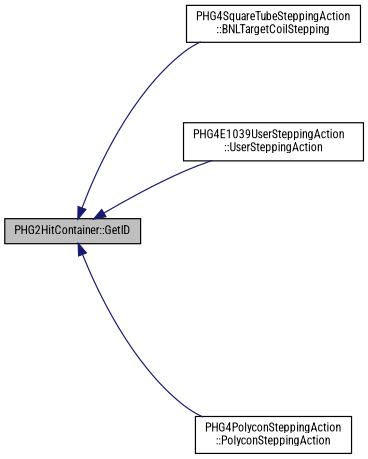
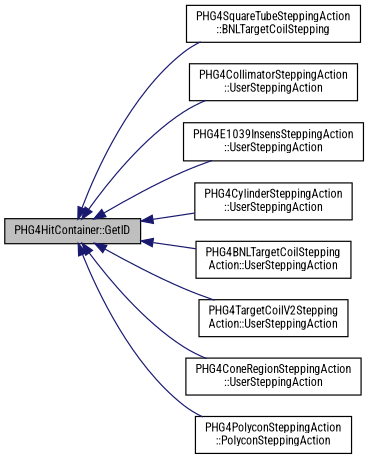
node "PHG4CollimatorSteppingAction ::UserSteppingAction": added
node "PHG4E1039UserSteppingAction ::UserSteppingAction": label "PHG4E1039UserSteppingAction ::UserSteppingAction" -> "PHG4E1039InsensSteppingAction ::UserSteppingAction"
node "PHG4CylinderSteppingAction ::UserSteppingAction": added
node "PHG2HitContainer::GetID": label "PHG2HitContainer::GetID" -> "PHG4HitContainer::GetID"
node "PHG4BNLTargetCoilStepping Action::UserSteppingAction": added
node "PHG4TargetCoilV2Stepping Action::UserSteppingAction": added
node "PHG4ConeRegionSteppingAction ::UserSteppingAction": added
